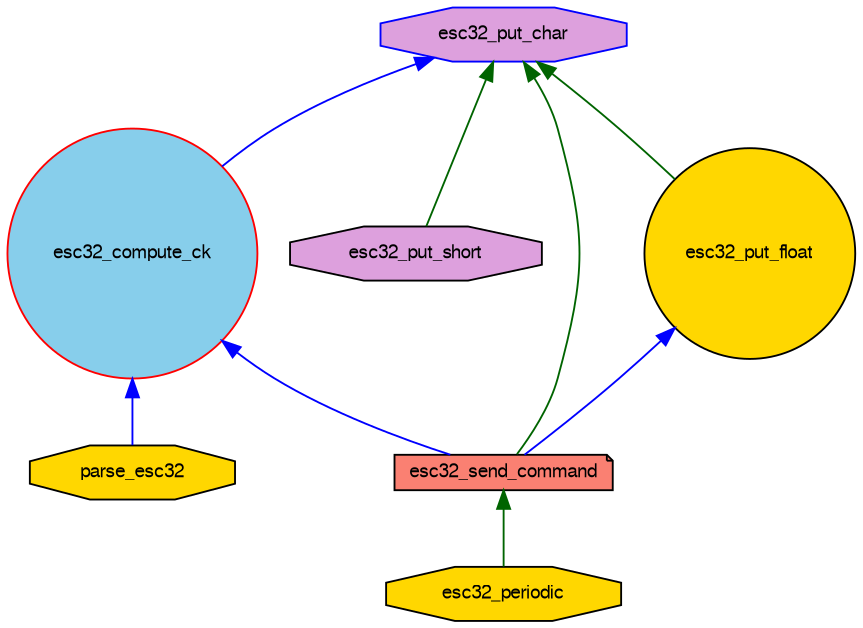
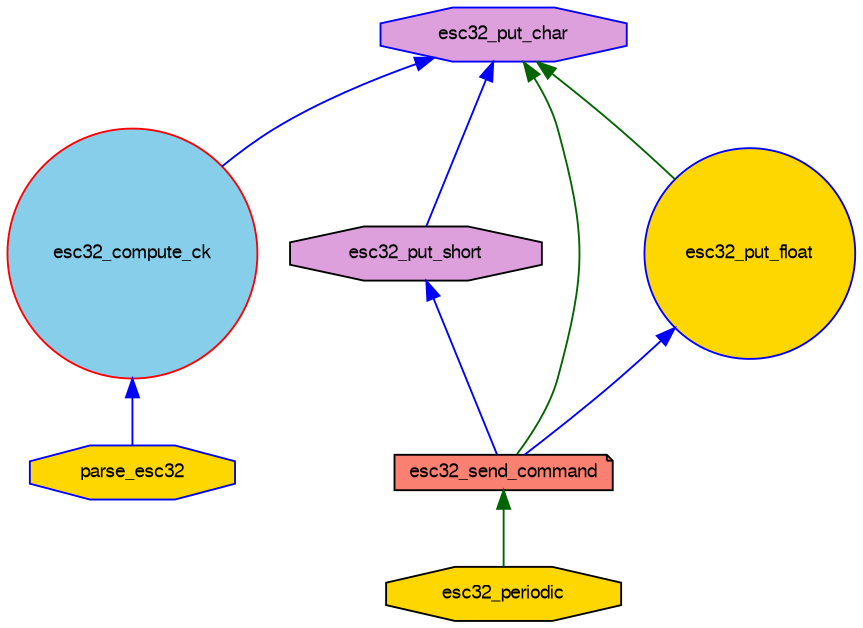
edge "esc32_put_short" -> "esc32_put_char": color darkgreen -> blue
node "esc32_put_float": color black -> blue
edge "esc32_send_command" -> "esc32_compute_ck": now "esc32_send_command" -> "esc32_put_short"
node "parse_esc32": color black -> blue
